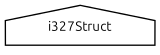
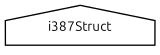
node "i327Struct": label "i327Struct" -> "i387Struct"
